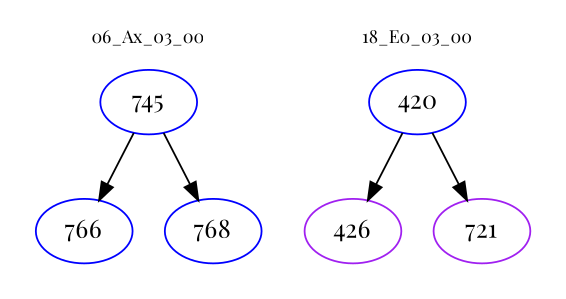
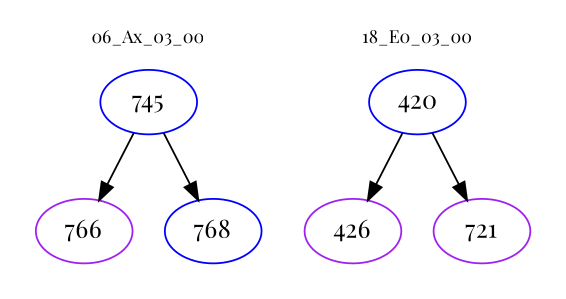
node "766": color blue -> purple
